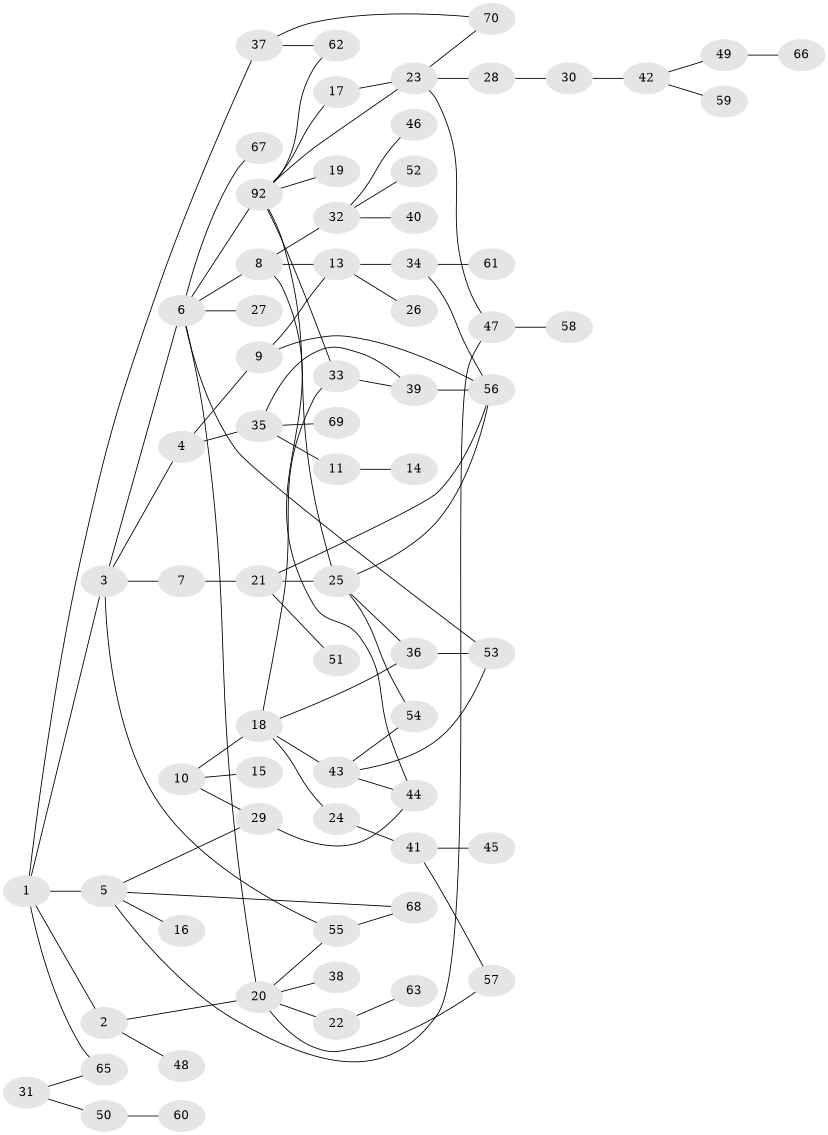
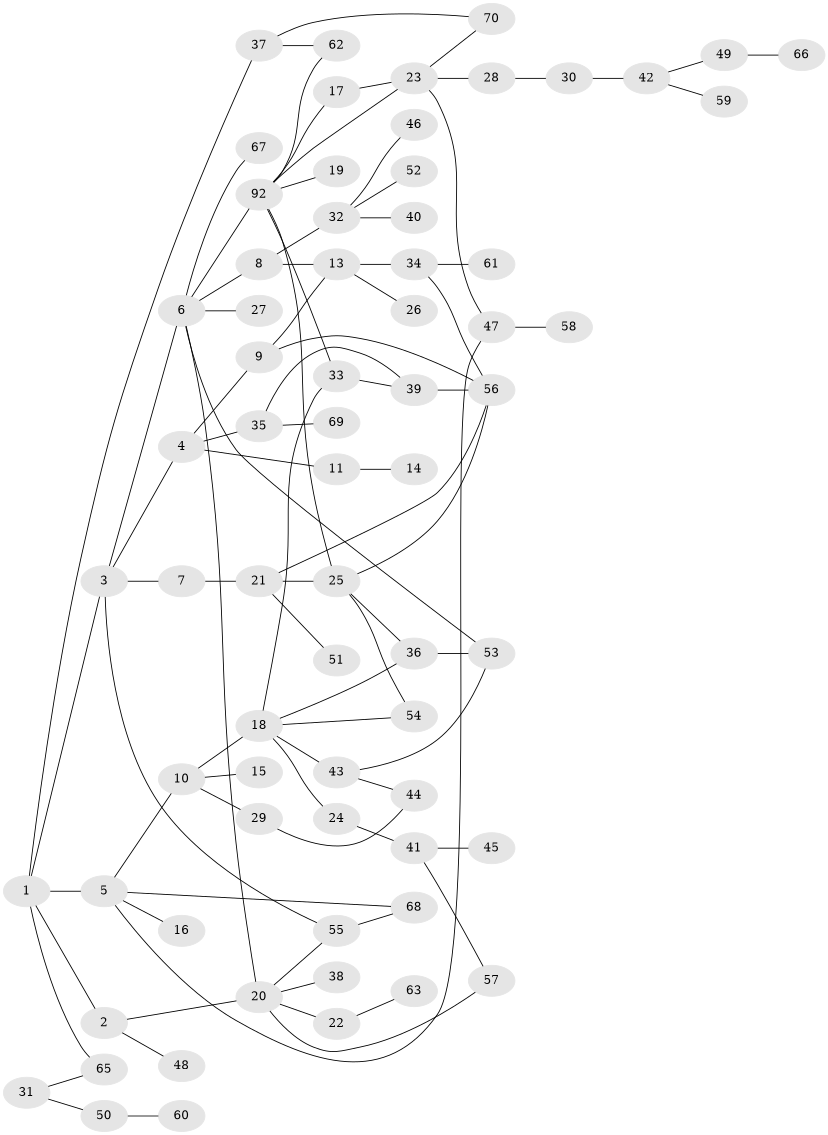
edge "35" -- "11": now "4" -- "11"
edge "8" -- "44": removed
edge "54" -- "43": now "54" -- "18"
edge "29" -- "5": now "10" -- "5"
